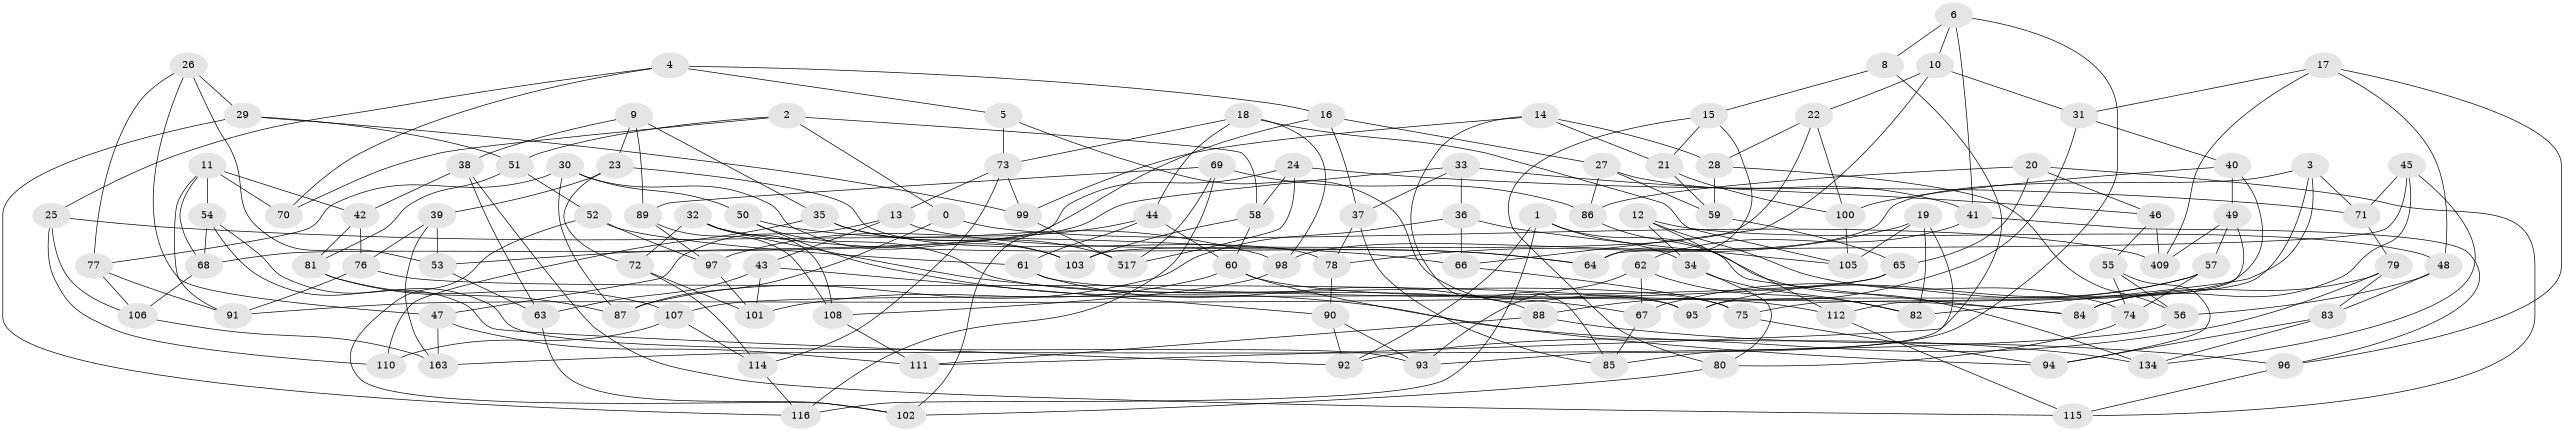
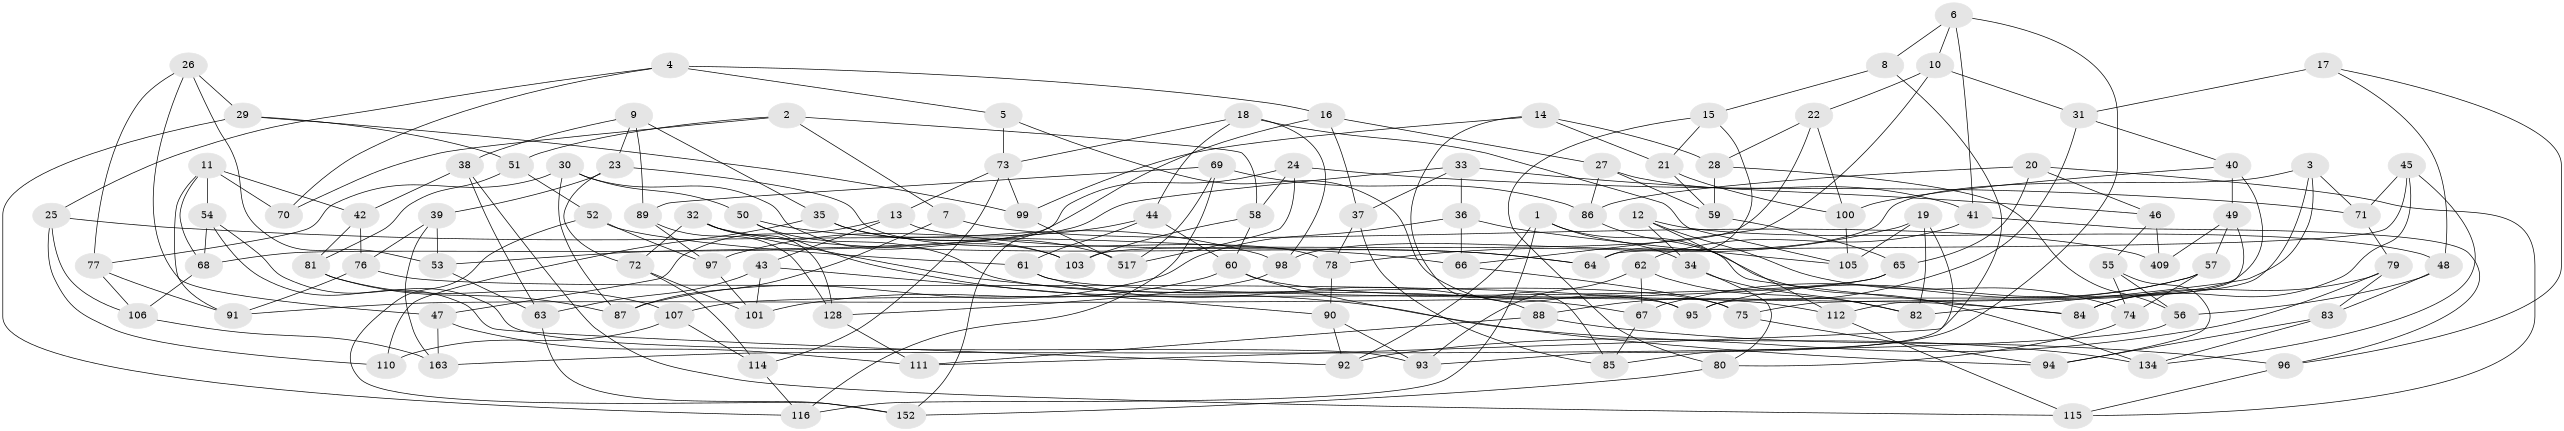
edge "17" -- "409": removed
node "0": label "0" -> "7"
node "108": label "108" -> "128"
node "102": label "102" -> "152"
